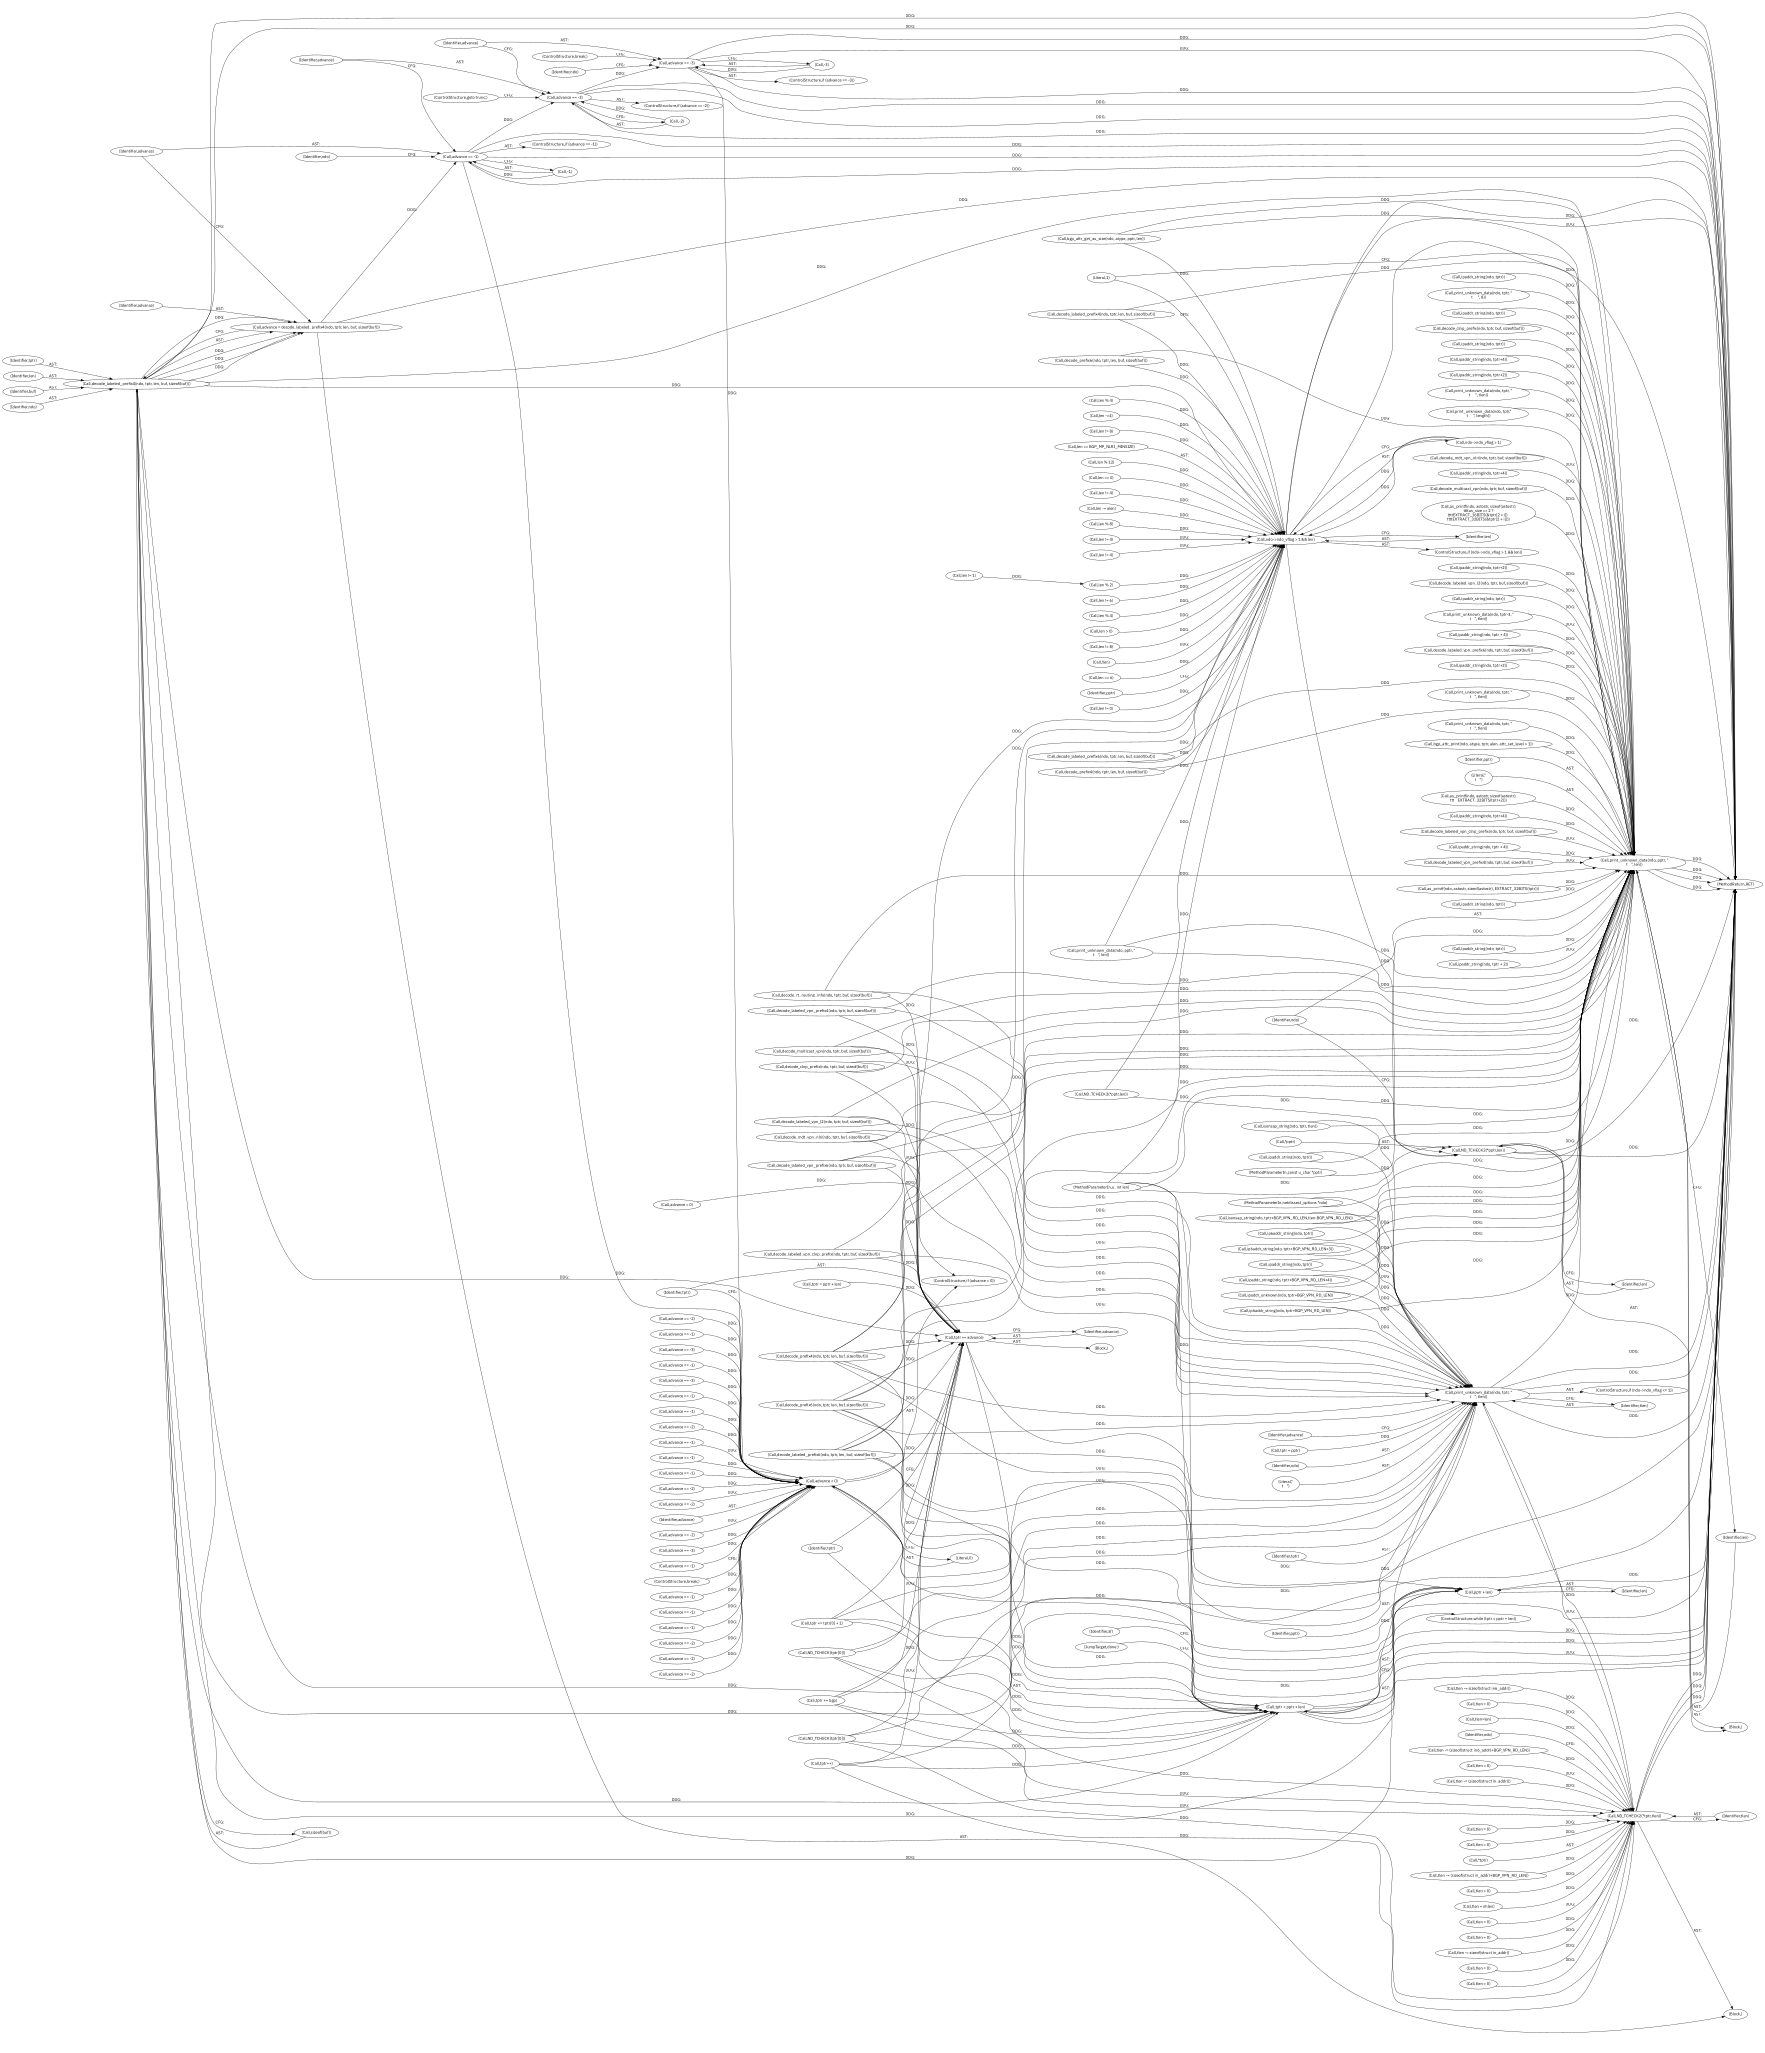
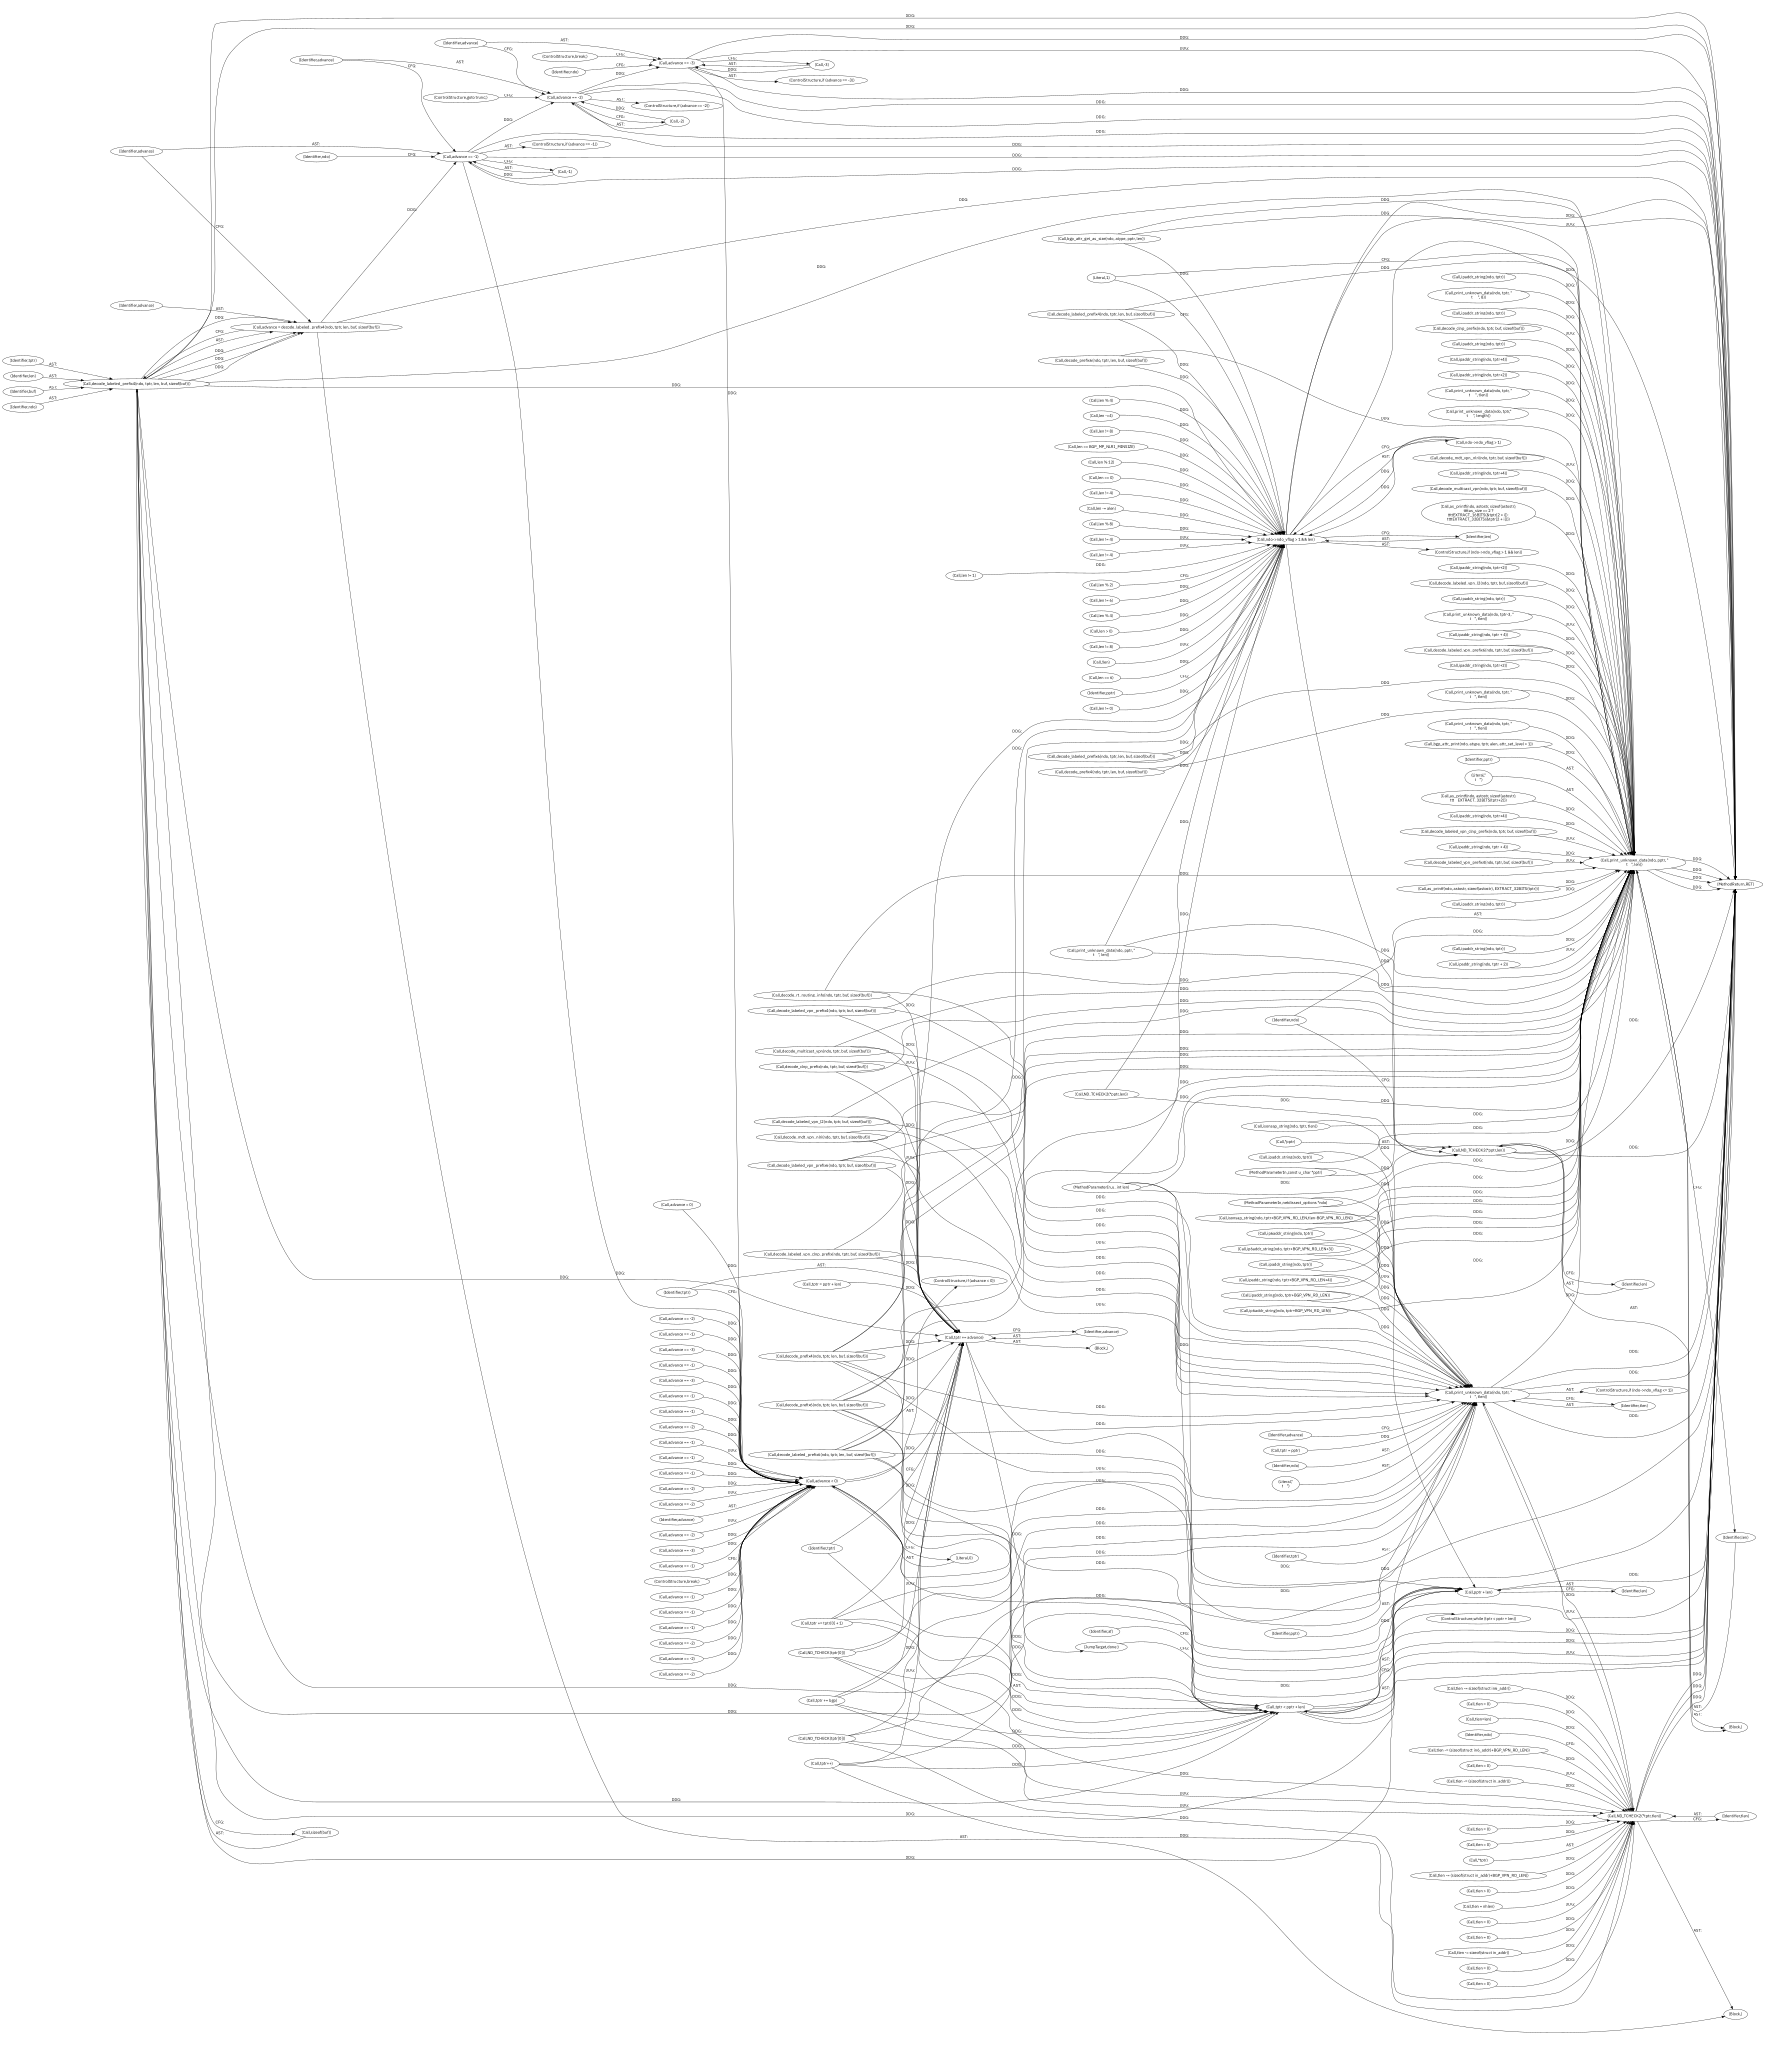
edge "(Call,len == BGP_MP_NLRI_MINSIZE)" -> "(Call,ndo->ndo_vflag > 1 && len)": label "AST: " -> "DDG: "
edge "(Call,len % 2)" -> "(Call,ndo->ndo_vflag > 1 && len)": label "DDG: " -> "CFG: "
edge "(Call,len != 1)" -> "(Call,len % 2)": now "(Call,len != 1)" -> "(Call,ndo->ndo_vflag > 1 && len)"
edge "(Call,advance = 0)" -> "(ControlStructure,if (advance < 0))": now "(Call,advance = 0)" -> "(Call,advance < 0)"
node "(Call,ipaddr_unknown(ndo, tptr+BGP_VPN_RD_LEN))": label "(Call,ipaddr_unknown(ndo, tptr+BGP_VPN_RD_LEN))" -> "(Call,ipaddr_string(ndo, tptr+BGP_VPN_RD_LEN))"
edge "(MethodParameterIn,const u_char *pptr)" -> "(Call,pptr + len)": added, label "DDG:"
edge "(Call,tptr += advance)" -> "(Call,tptr < pptr + len)": now "(Call,tptr += advance)" -> "(JumpTarget,done:)"
